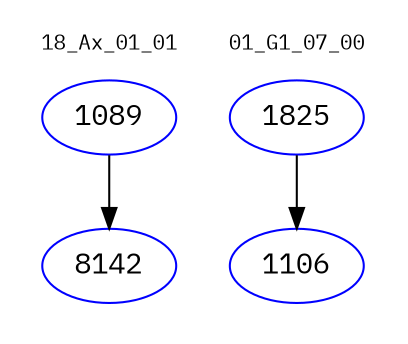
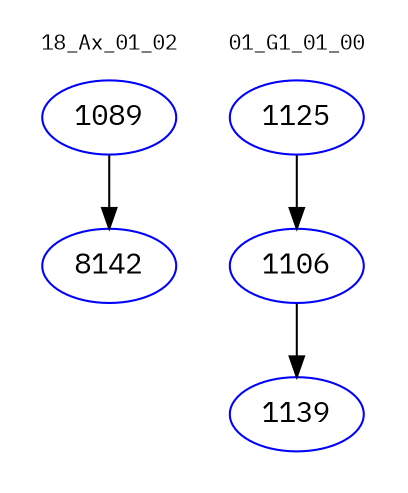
cluster "18_Ax_01_01": label "18_Ax_01_01" -> "18_Ax_01_02"
cluster "01_G1_07_00": label "01_G1_07_00" -> "01_G1_01_00"
node "1825": label "1825" -> "1125"
node "1139": added
